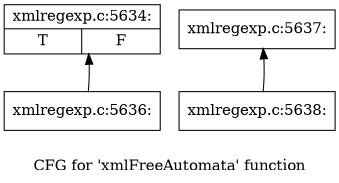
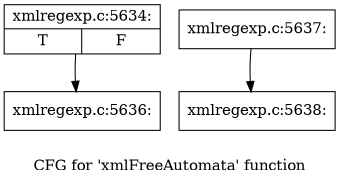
edge "xmlregexp.c:5638:" -> "xmlregexp.c:5637:": reversed
edge "xmlregexp.c:5636:" -> "xmlregexp.c:5634:": reversed
